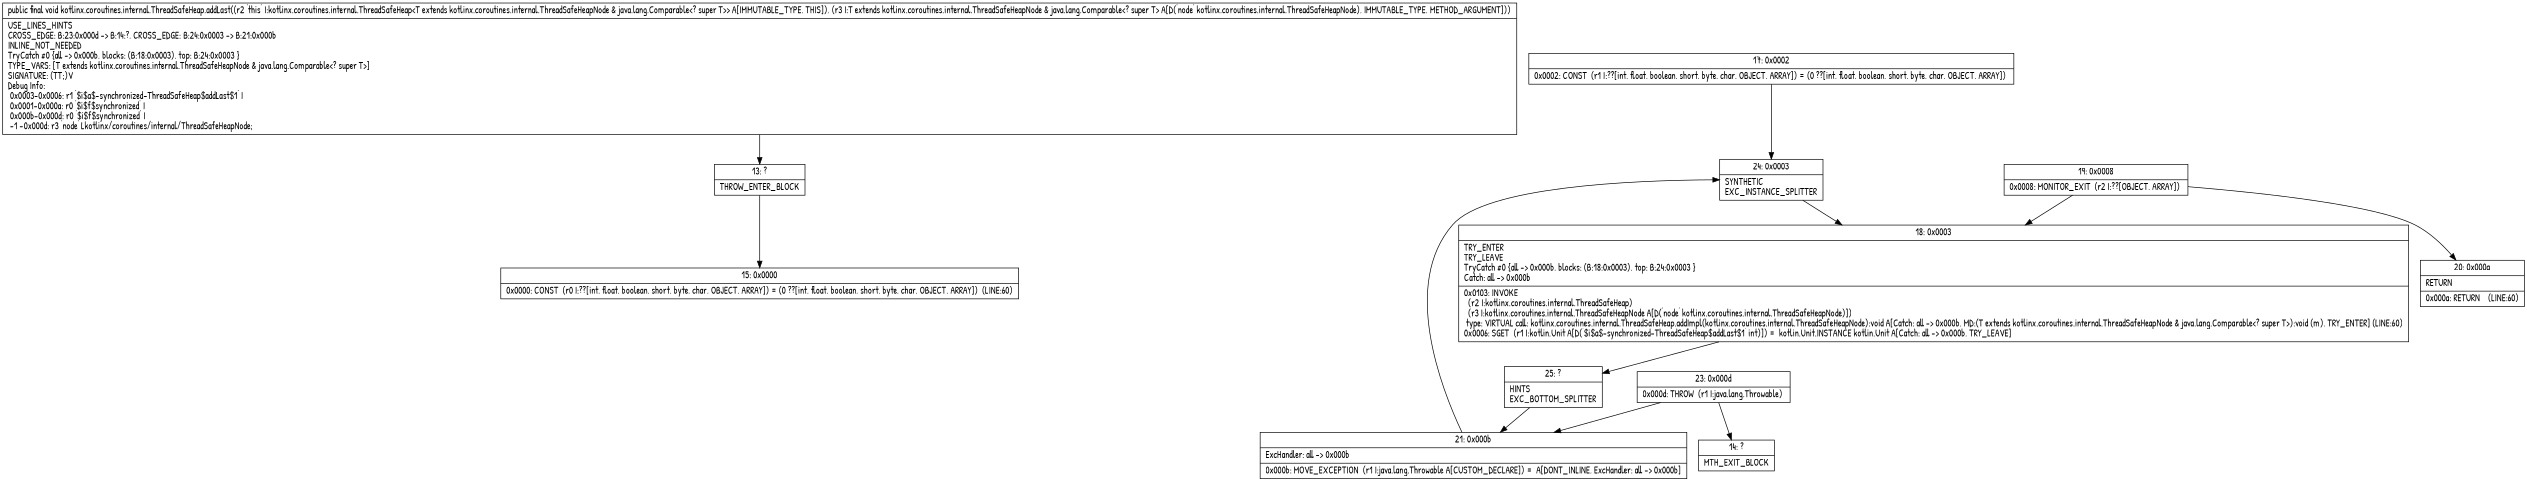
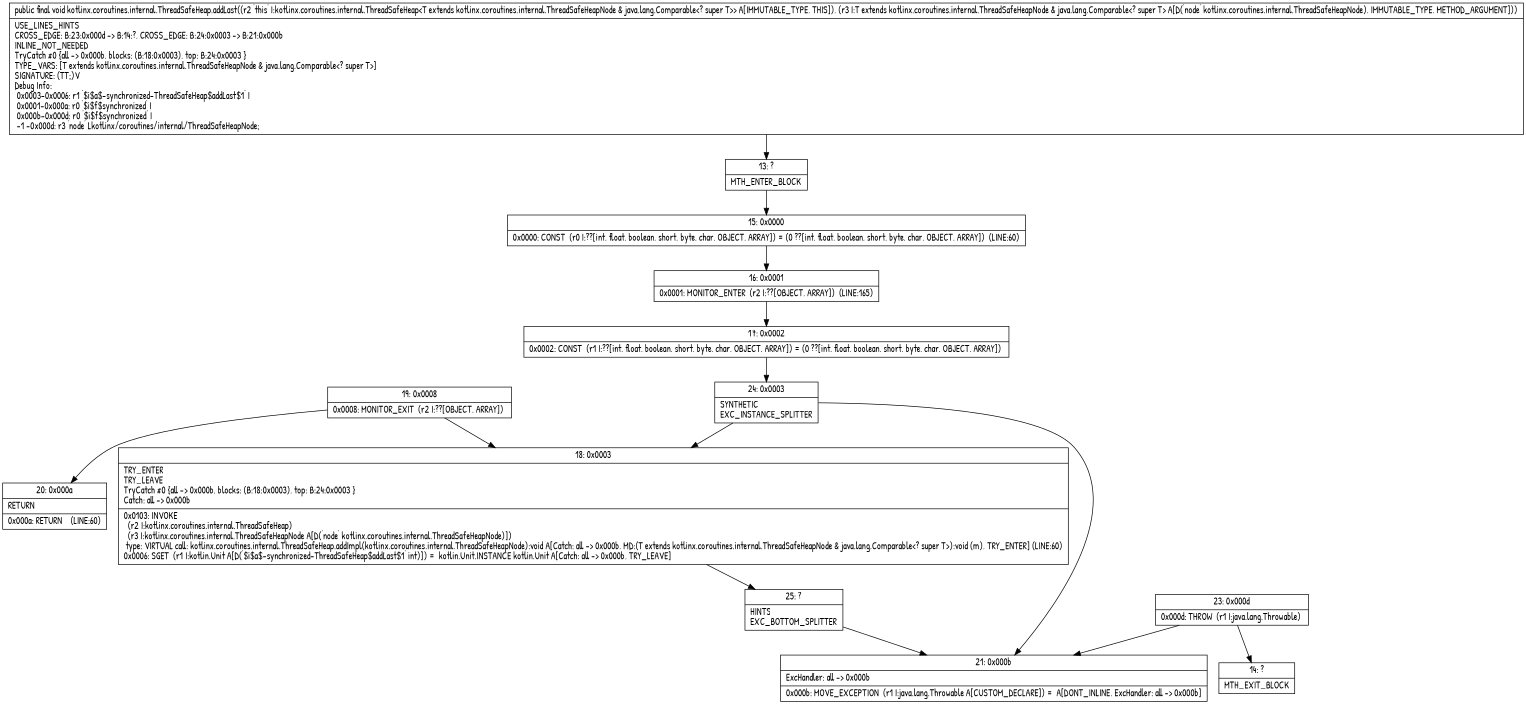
node "13: ?": text "THROW_ENTER_BLOCK" -> "MTH_ENTER_BLOCK"
edge "21: 0x000b" -> "24: 0x0003": reversed
node "16: 0x0001": added
